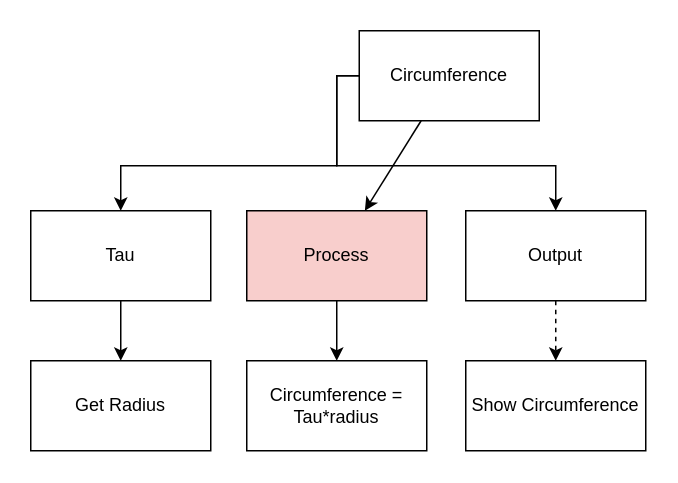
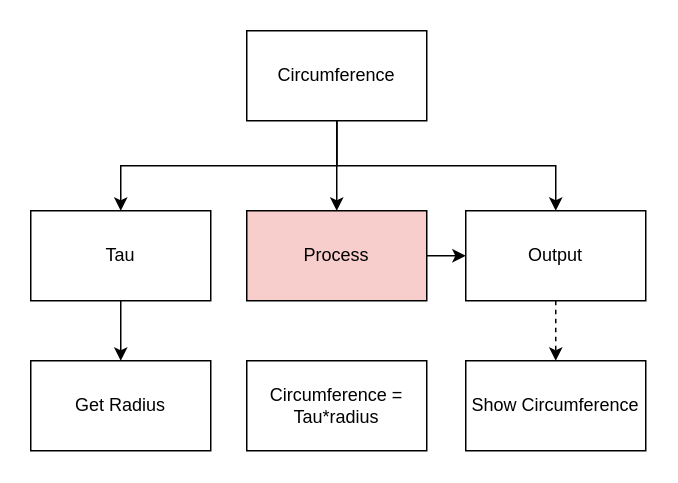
node "Circumference": moved (449, 76) -> (337, 76)
edge "Process" -> "Circumference = Tau*radius": now "Process" -> "Output"
